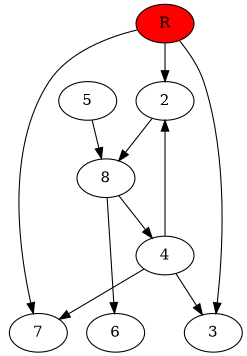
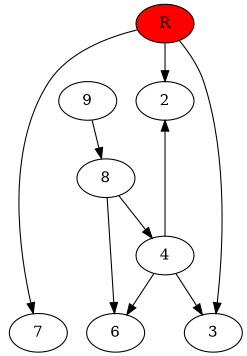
node "5": label "5" -> "9"
edge "2" -> "8": removed
edge "4" -> "7": now "4" -> "6"
